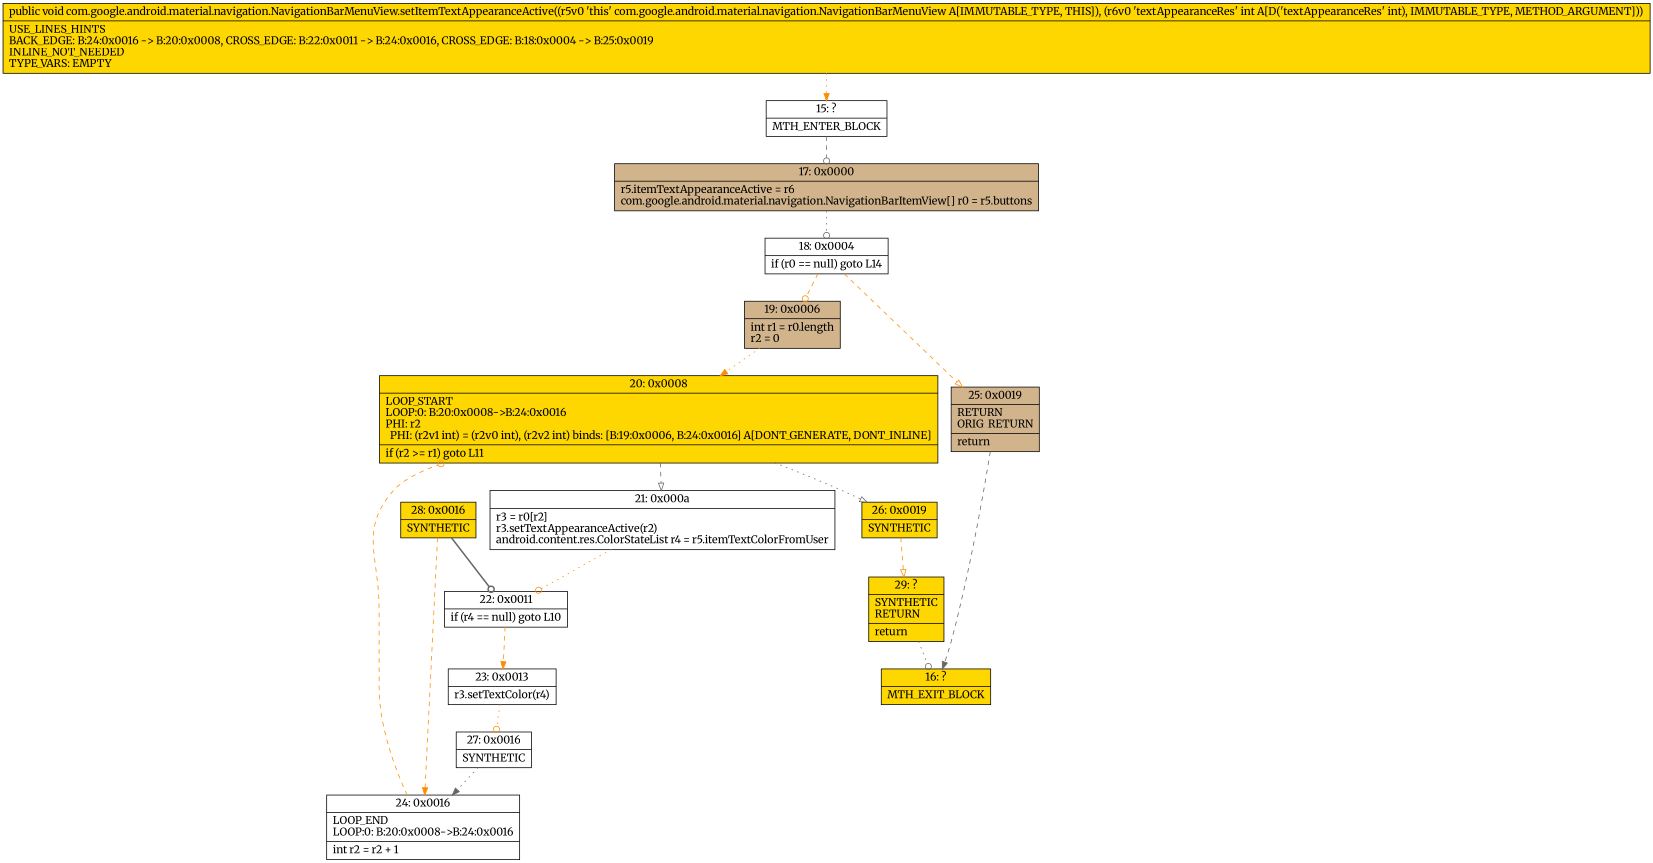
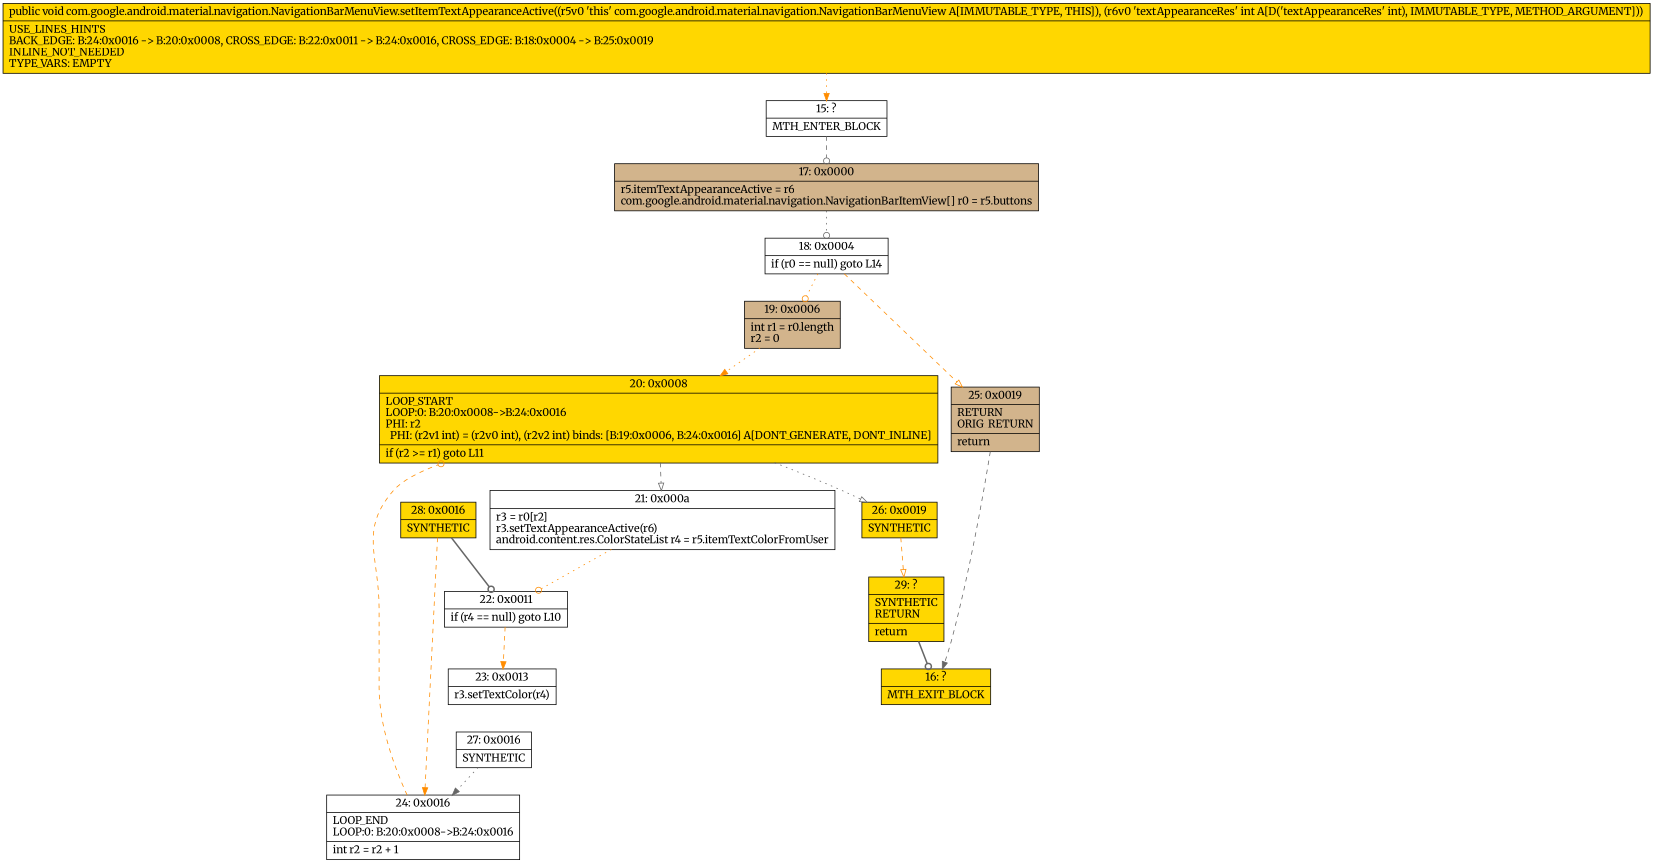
edge "18: 0x0004" -> "19: 0x0006": style dashed -> dotted
node "21: 0x000a": text "r3.setTextAppearanceActive(r2)" -> "r3.setTextAppearanceActive(r6)"
edge "29: ?" -> "16: ?": style dotted -> bold
edge "23: 0x0013" -> "27: 0x0016": removed
